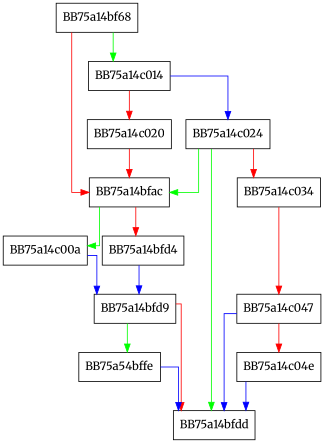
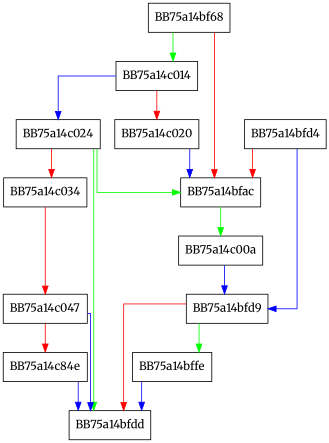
edge "BB75a14c020" -> "BB75a14bfac": color red -> blue
edge "BB75a14bfac" -> "BB75a14bfd4": reversed
node "BB75a54bffe": label "BB75a54bffe" -> "BB75a14bffe"
node "BB75a14c04e": label "BB75a14c04e" -> "BB75a14c84e"
